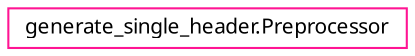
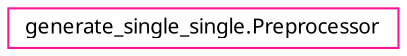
node "generate_single_header.Preprocessor": label "generate_single_header.Preprocessor" -> "generate_single_single.Preprocessor"
